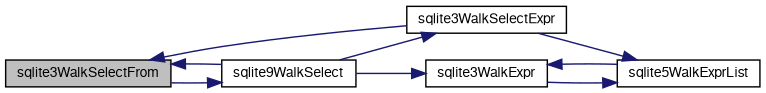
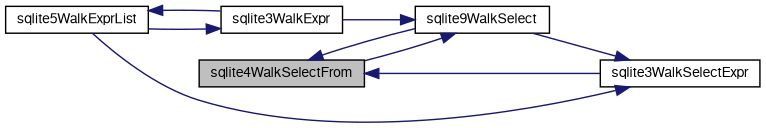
edge "sqlite3WalkSelectExpr" -> "sqlite5WalkExprList": reversed
node "sqlite3WalkSelectFrom": label "sqlite3WalkSelectFrom" -> "sqlite4WalkSelectFrom"
edge "sqlite9WalkSelect" -> "sqlite3WalkExpr": reversed
